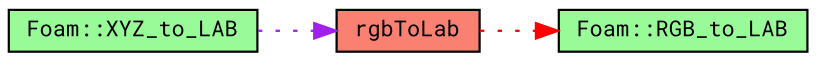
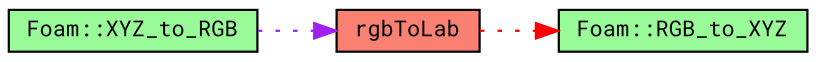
node "Foam::XYZ_to_LAB": label "Foam::XYZ_to_LAB" -> "Foam::XYZ_to_RGB"
node "Foam::RGB_to_LAB": label "Foam::RGB_to_LAB" -> "Foam::RGB_to_XYZ"
